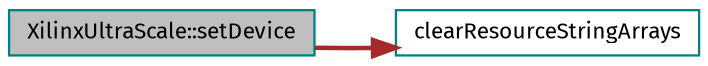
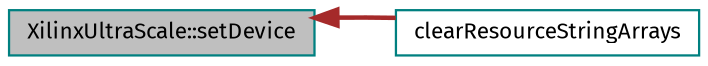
edge "XilinxUltraScale::setDevice" -> "clearResourceStringArrays": reversed
